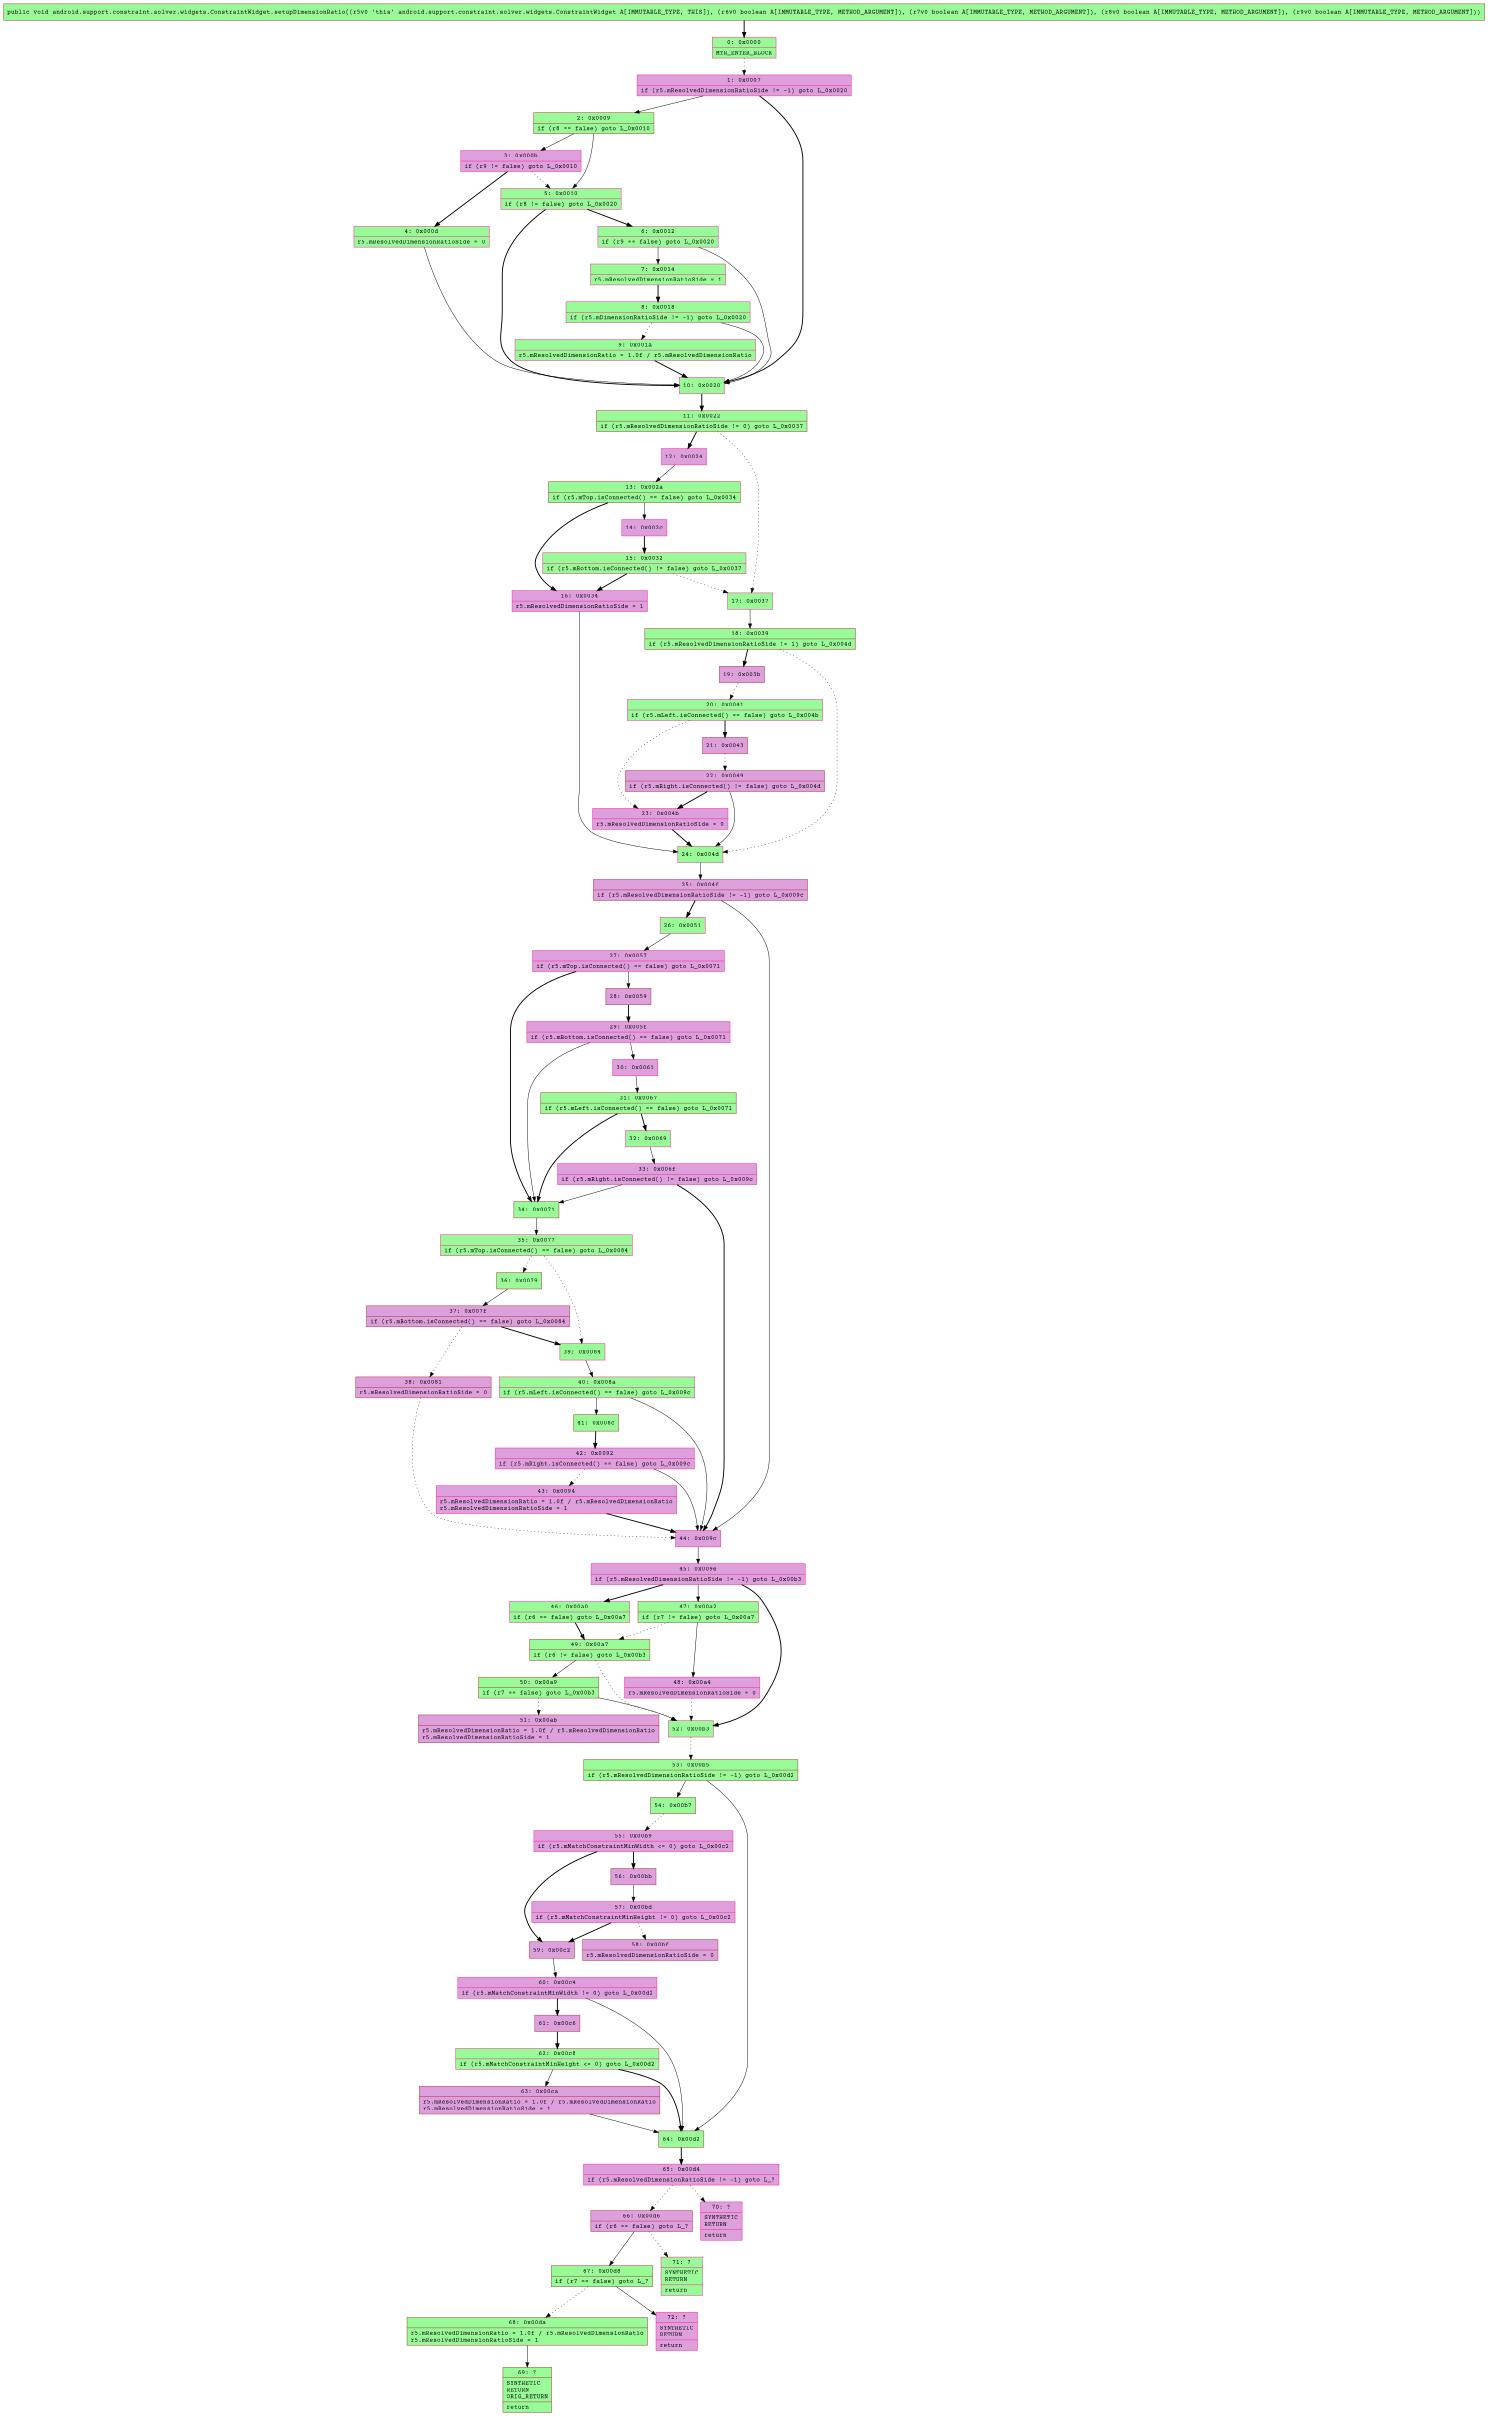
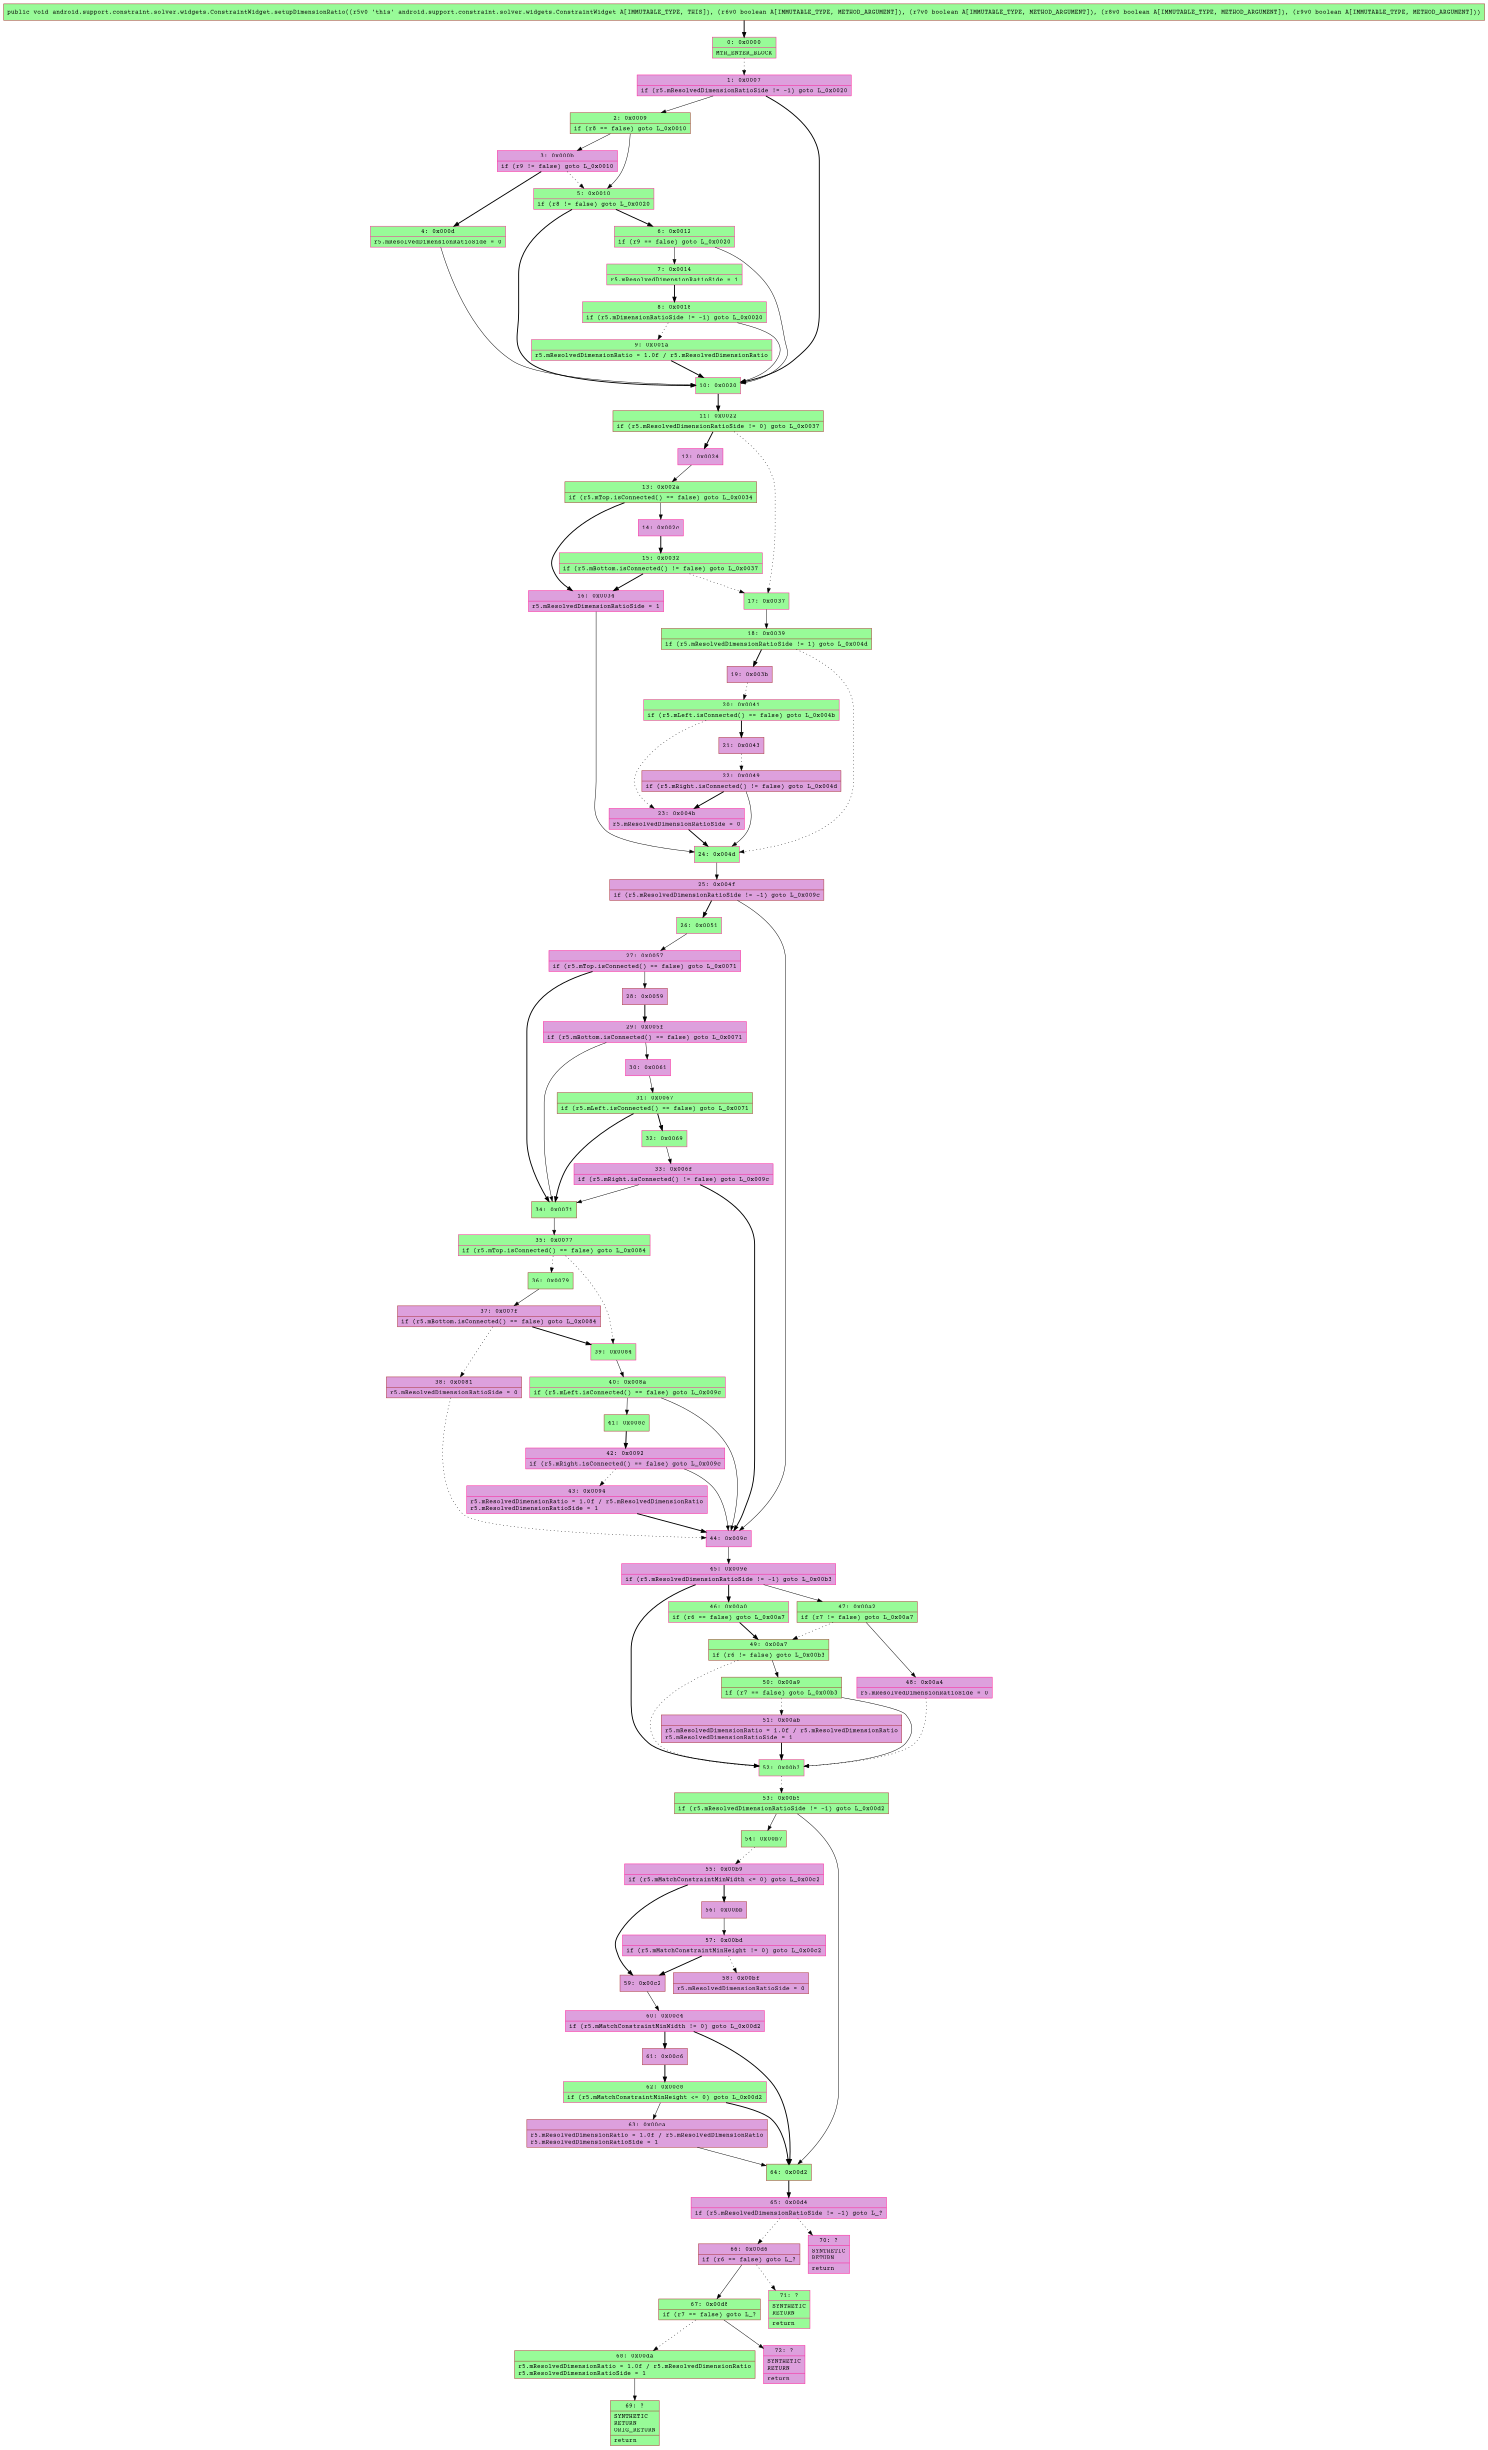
edge "51: 0x00ab" -> "52: 0x00b3": added
edge "60: 0x00c4" -> "64: 0x00d2": style solid -> bold
